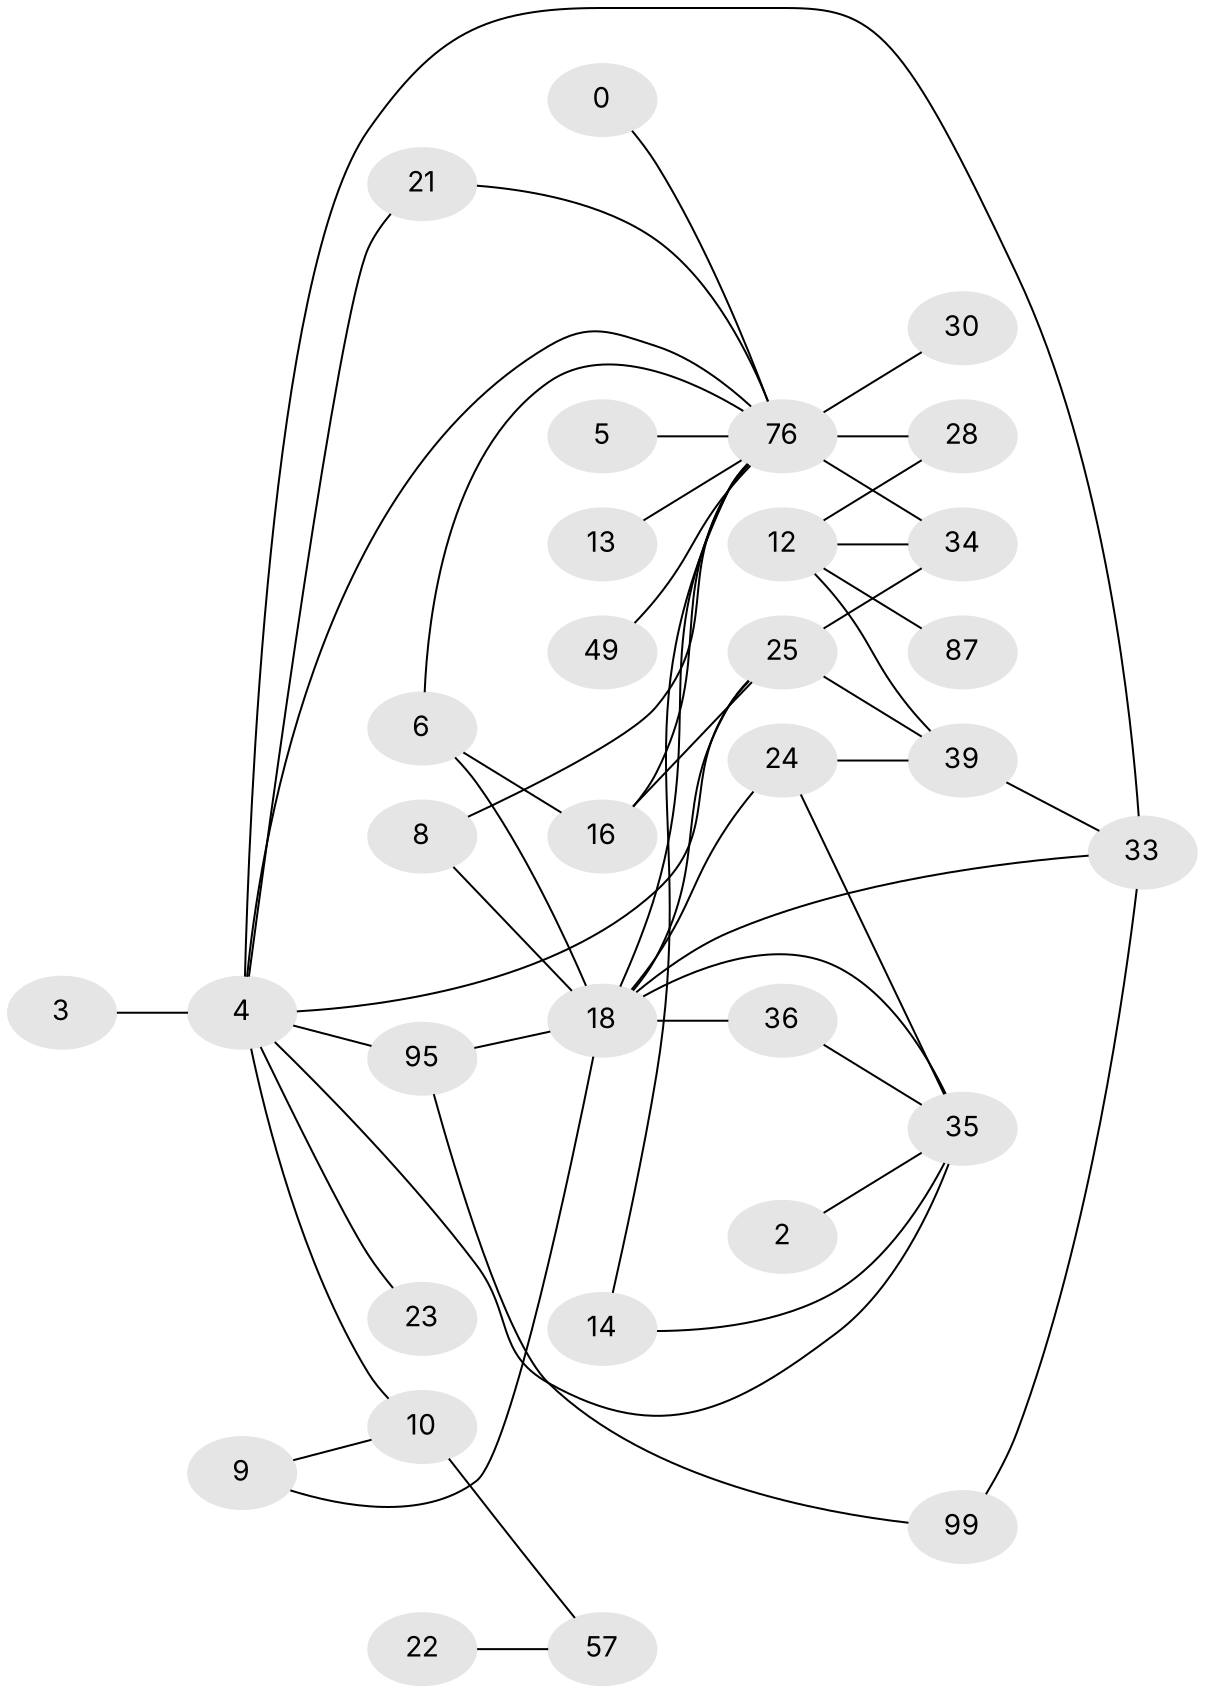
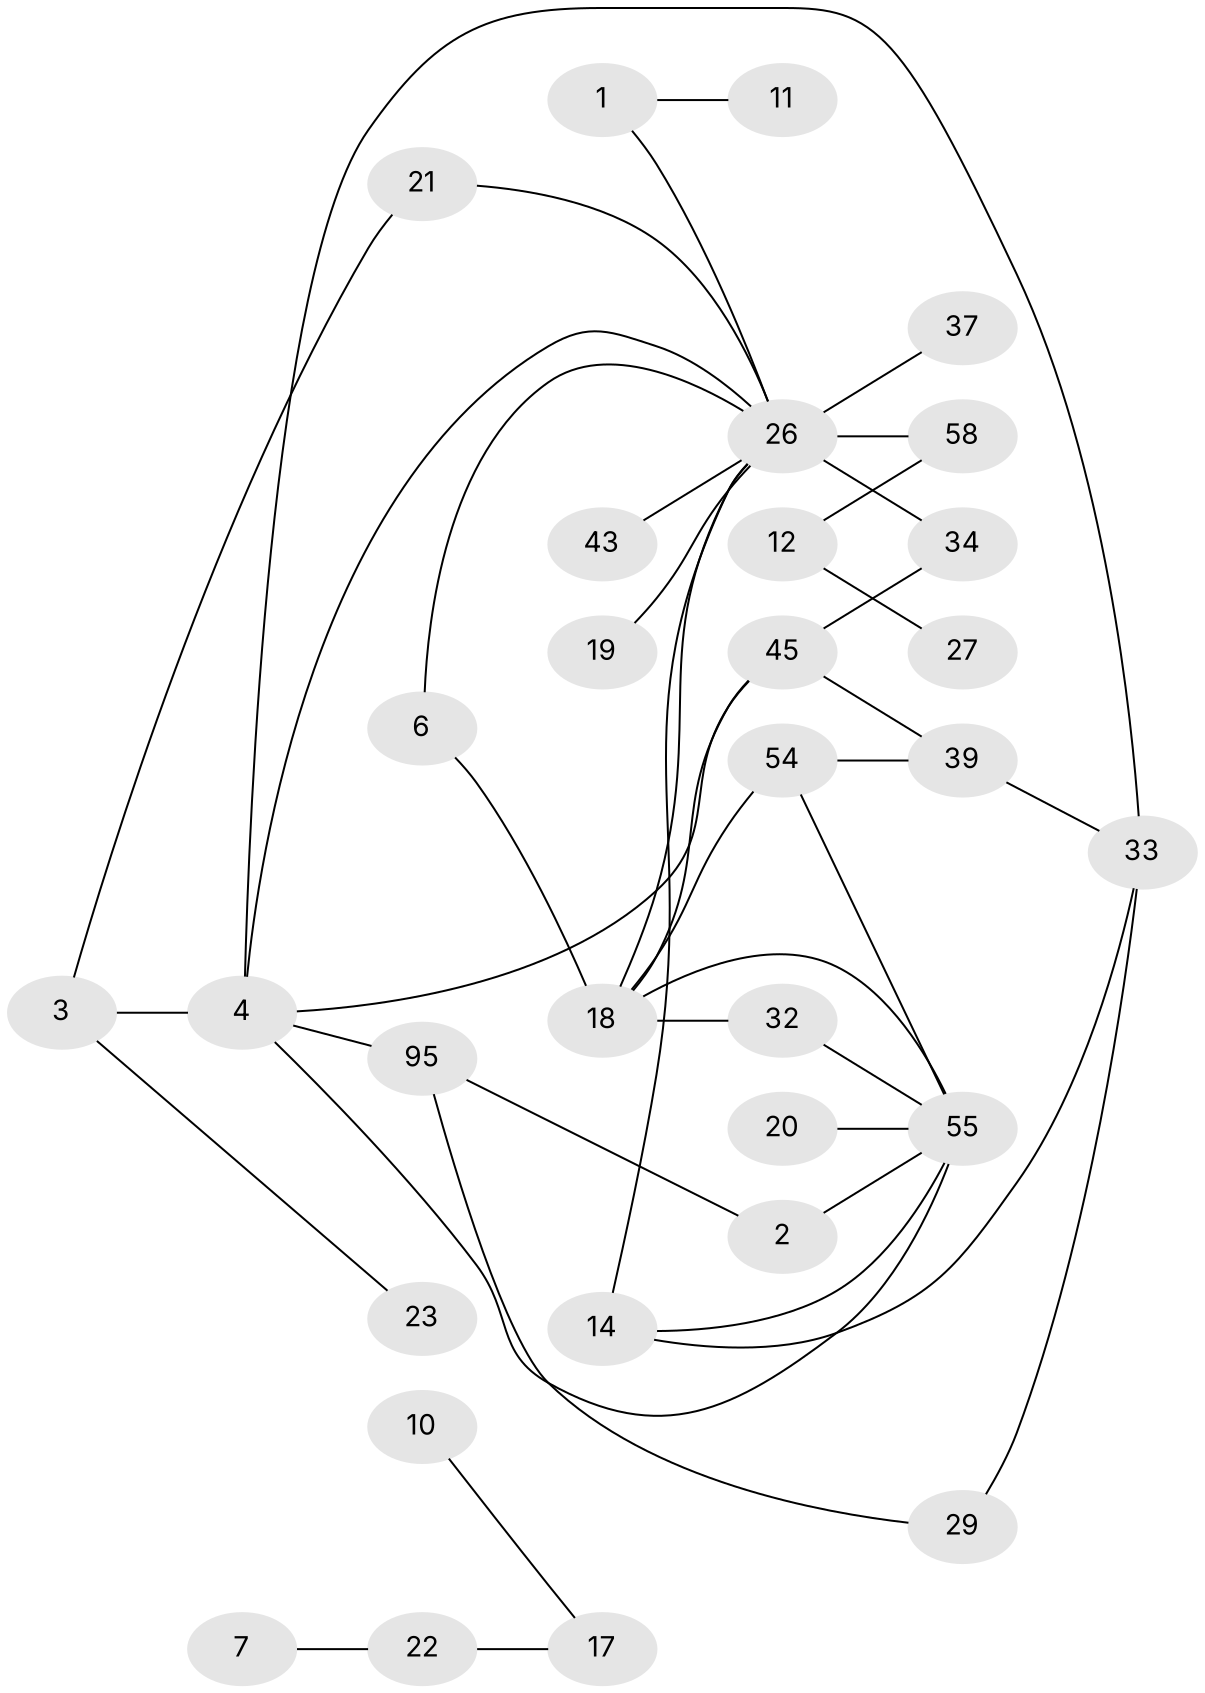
node "0": label "0" -> "1"
node "11": added
node "30": label "30" -> "37"
node "5": removed
node "76": label "76" -> "26"
node "28": label "28" -> "58"
node "13": label "13" -> "43"
edge "12" -- "34": removed
edge "21" -- "4": now "21" -- "3"
node "49": label "49" -> "19"
node "25": label "25" -> "45"
edge "12" -- "39": removed
node "87": label "87" -> "27"
node "24": label "24" -> "54"
node "8": removed
node "16": removed
edge "33" -- "18": now "33" -- "14"
node "36": label "36" -> "32"
edge "18" -- "95": now "2" -- "95"
node "20": added
node "35": label "35" -> "55"
edge "4" -- "23": now "3" -- "23"
edge "4" -- "10": removed
node "9": removed
node "99": label "99" -> "29"
node "7": added
node "57": label "57" -> "17"
